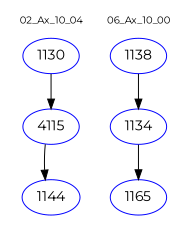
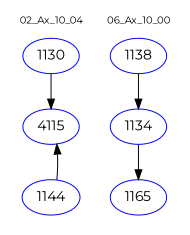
edge "4115" -> "1144": reversed
